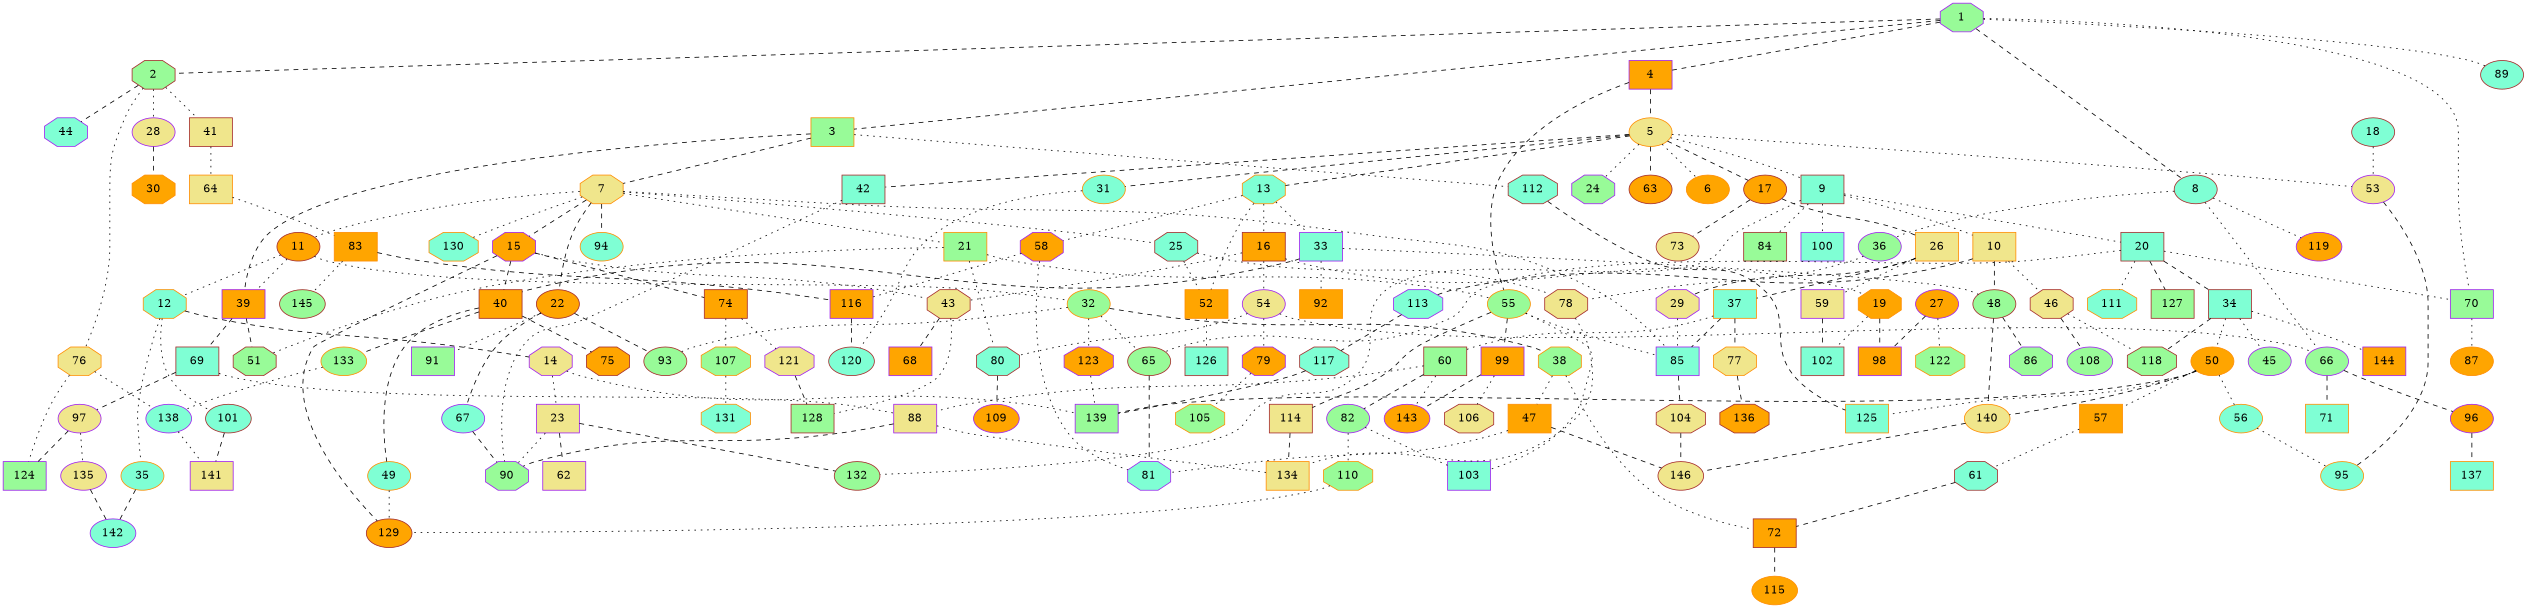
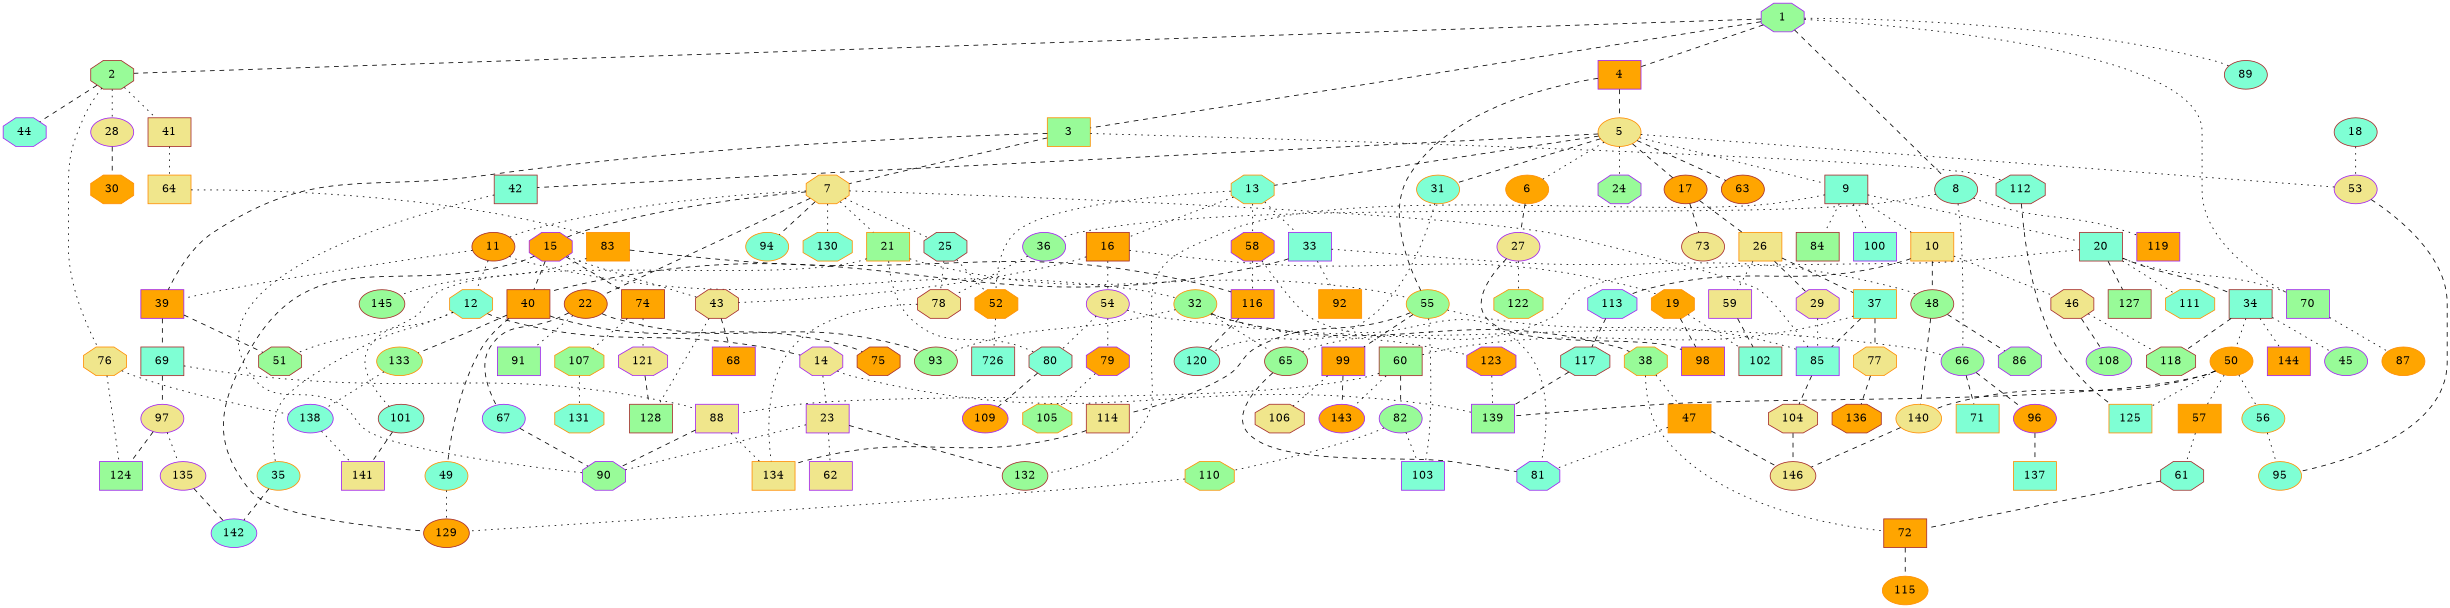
edge "6" -- "27": added
node "119": shape ellipse -> box
node "52": shape box -> octagon
node "27": fillcolor orange -> khaki
node "126": label "126" -> "726"
edge "23" -- "62": style dashed -> dotted
